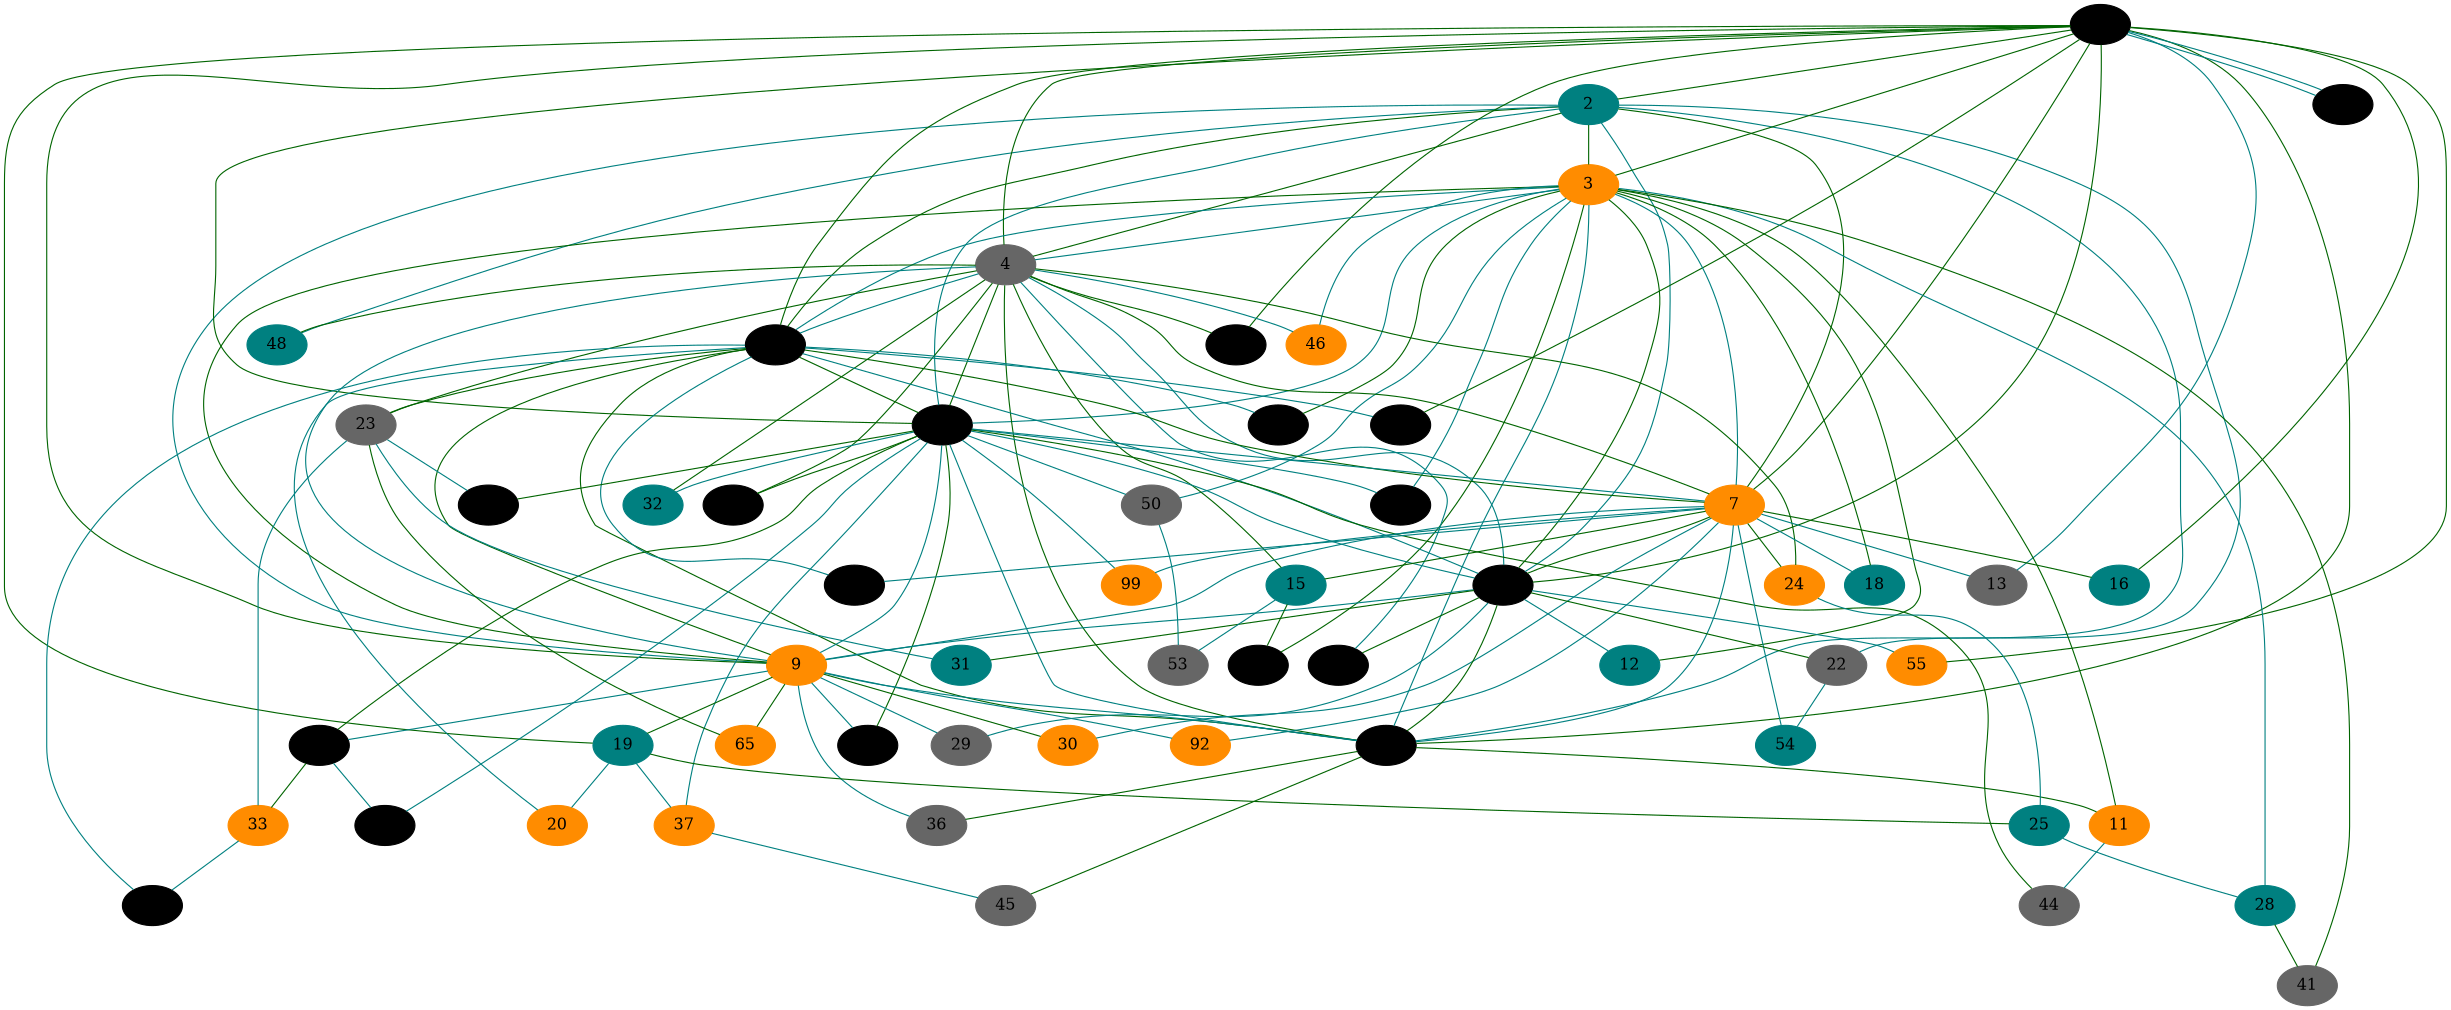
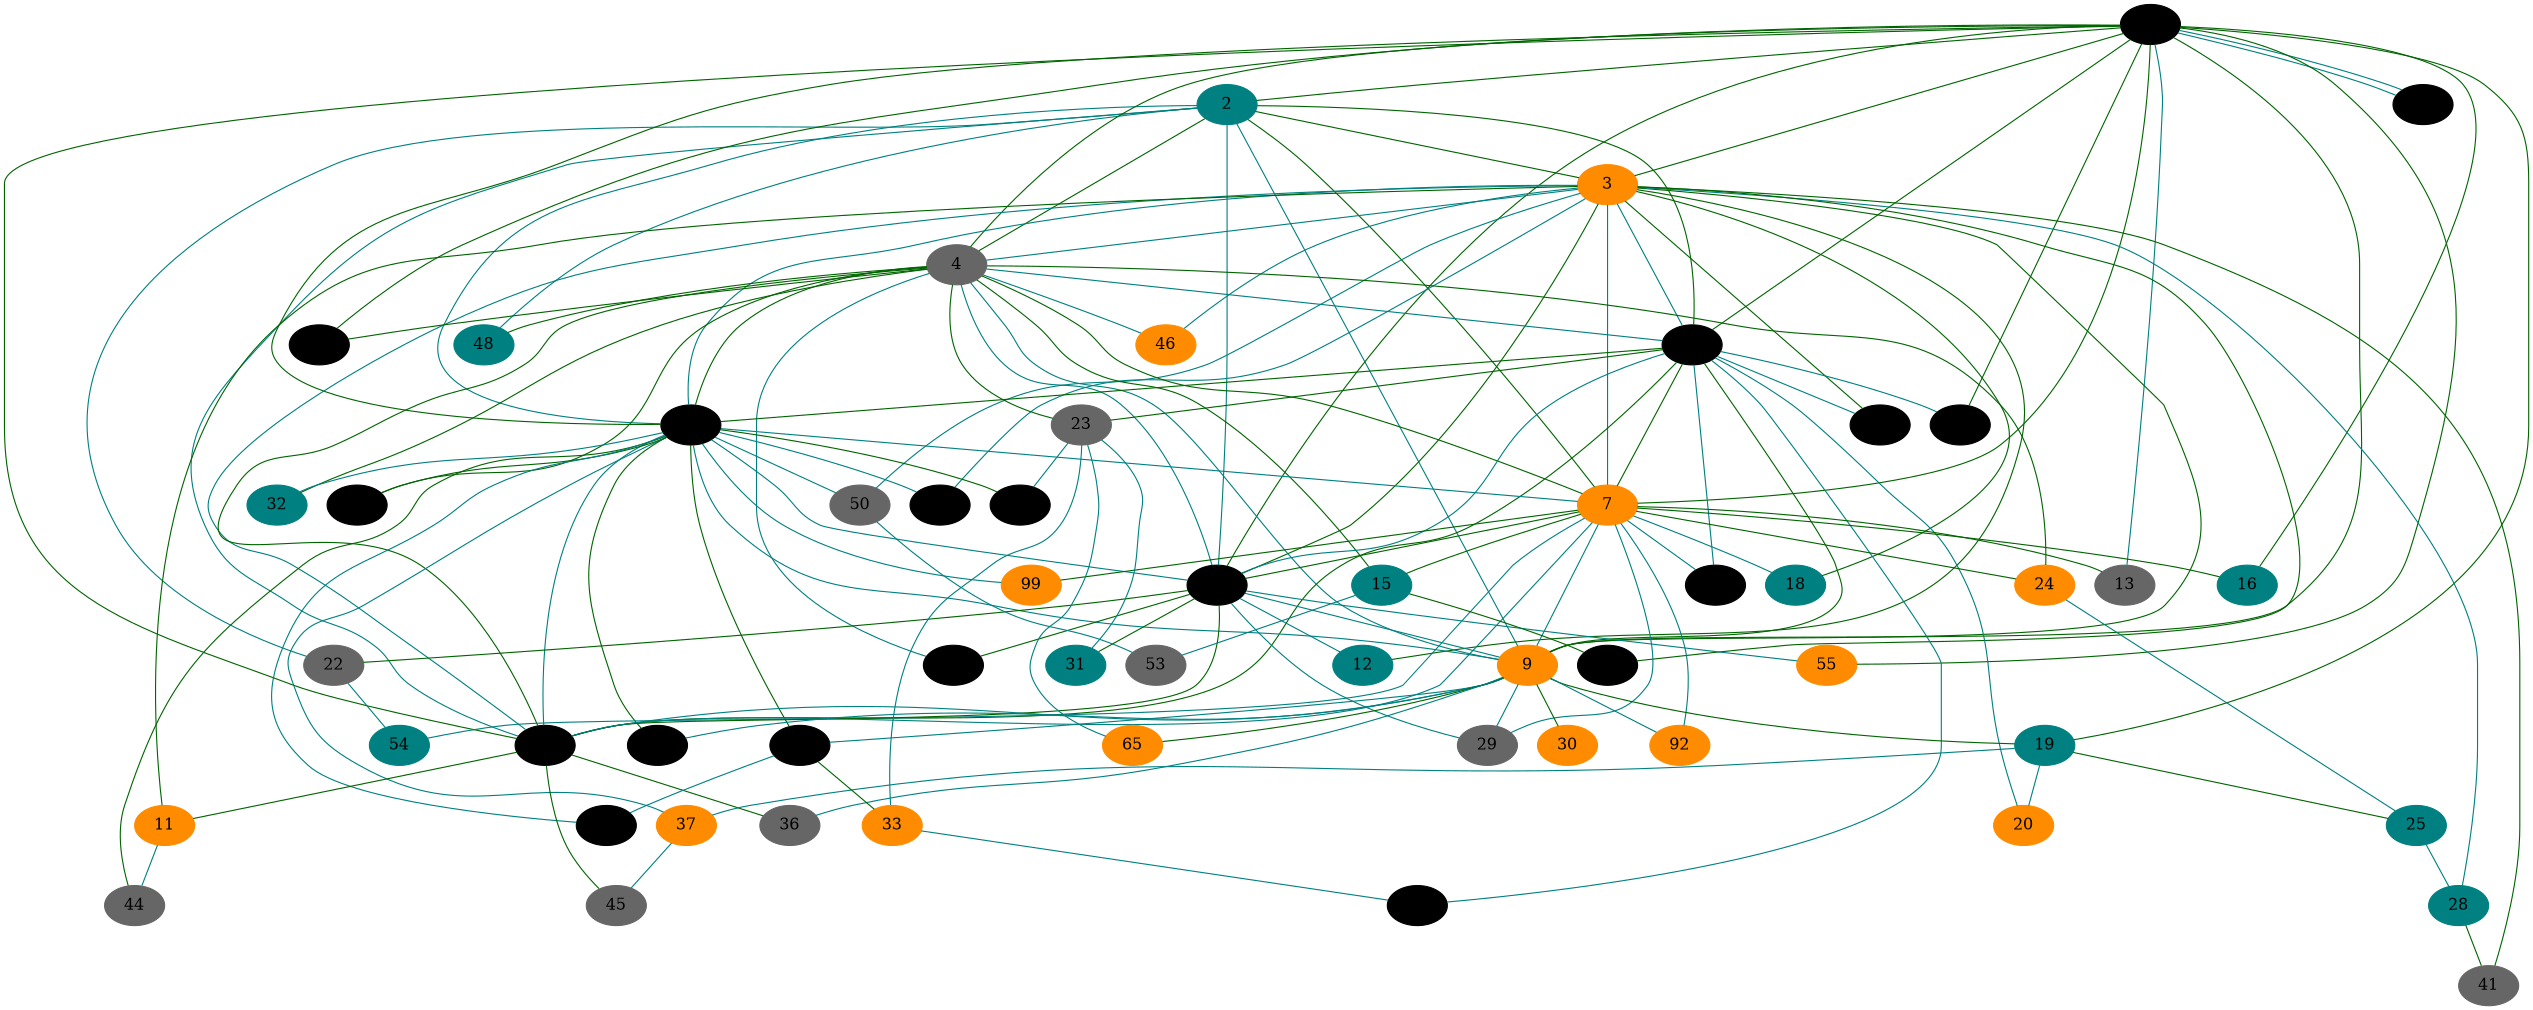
edge "7" -- "99": color teal -> darkgreen
edge "7" -- "13": color teal -> darkgreen
edge "23" -- "65": color darkgreen -> teal
edge "7" -- "30": now "7" -- "29"
